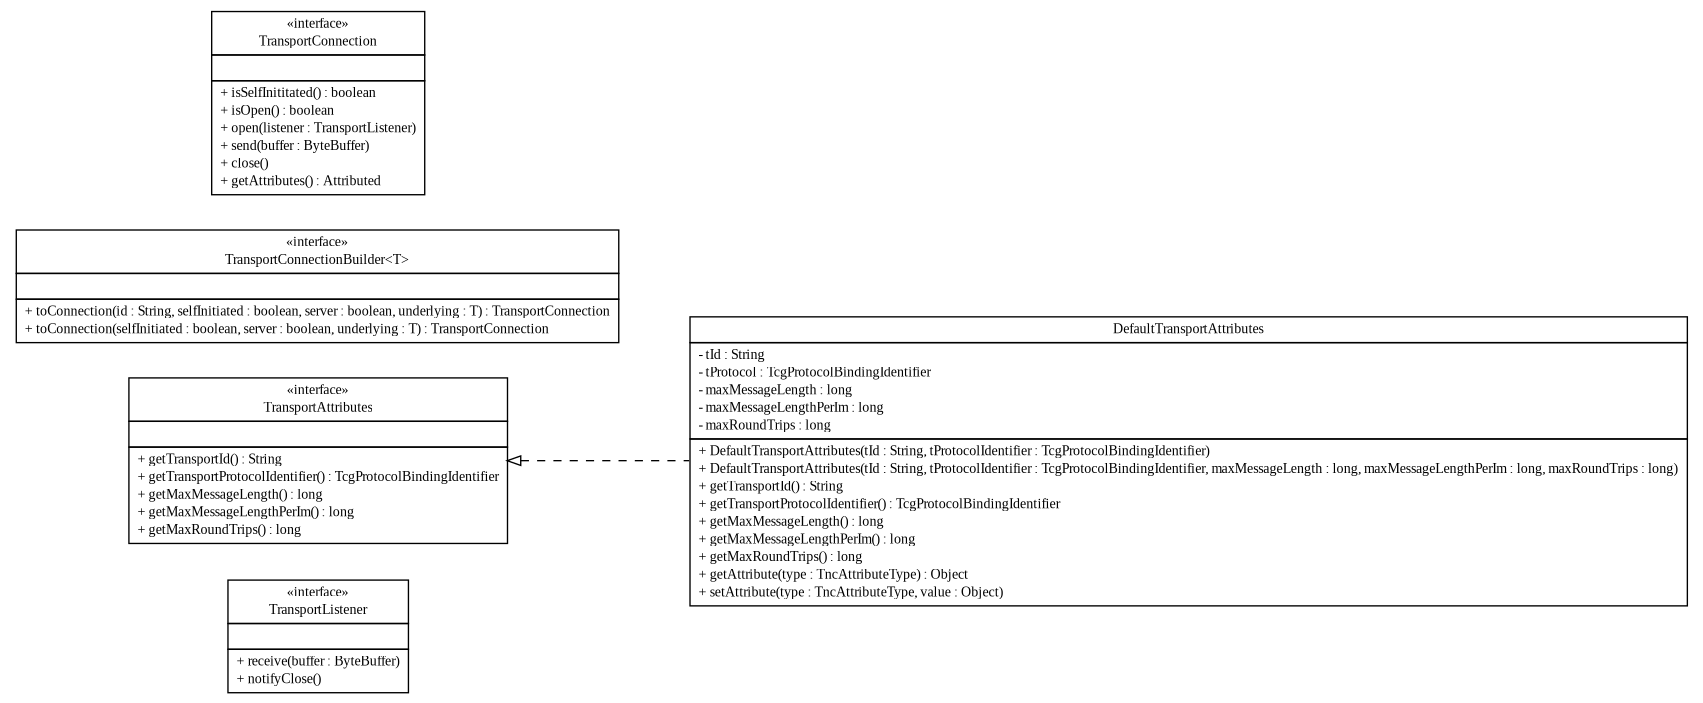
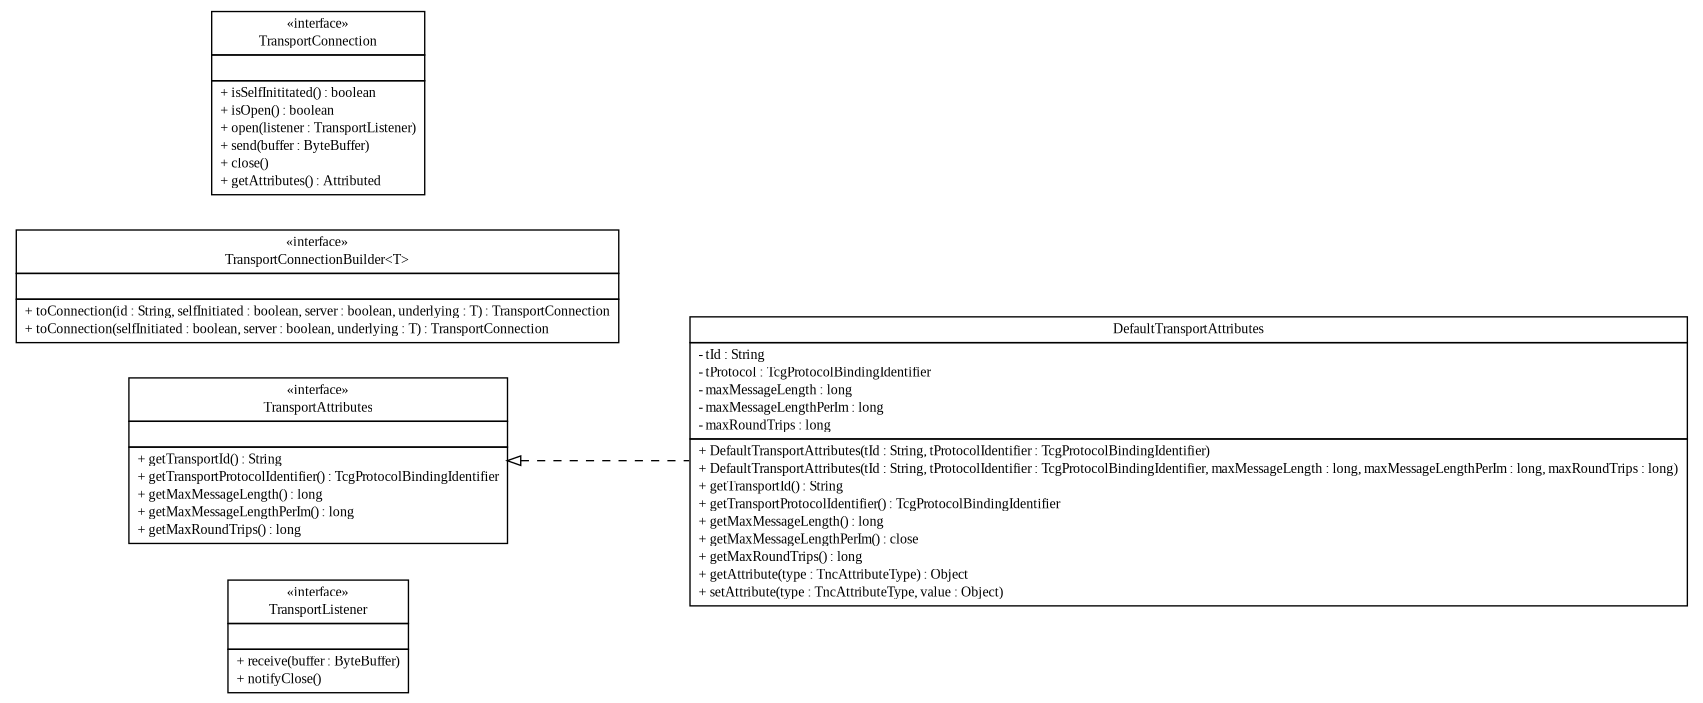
node "DefaultTransportAttributes": text "+ getMaxMessageLengthPerIm() : long" -> "+ getMaxMessageLengthPerIm() : close"
